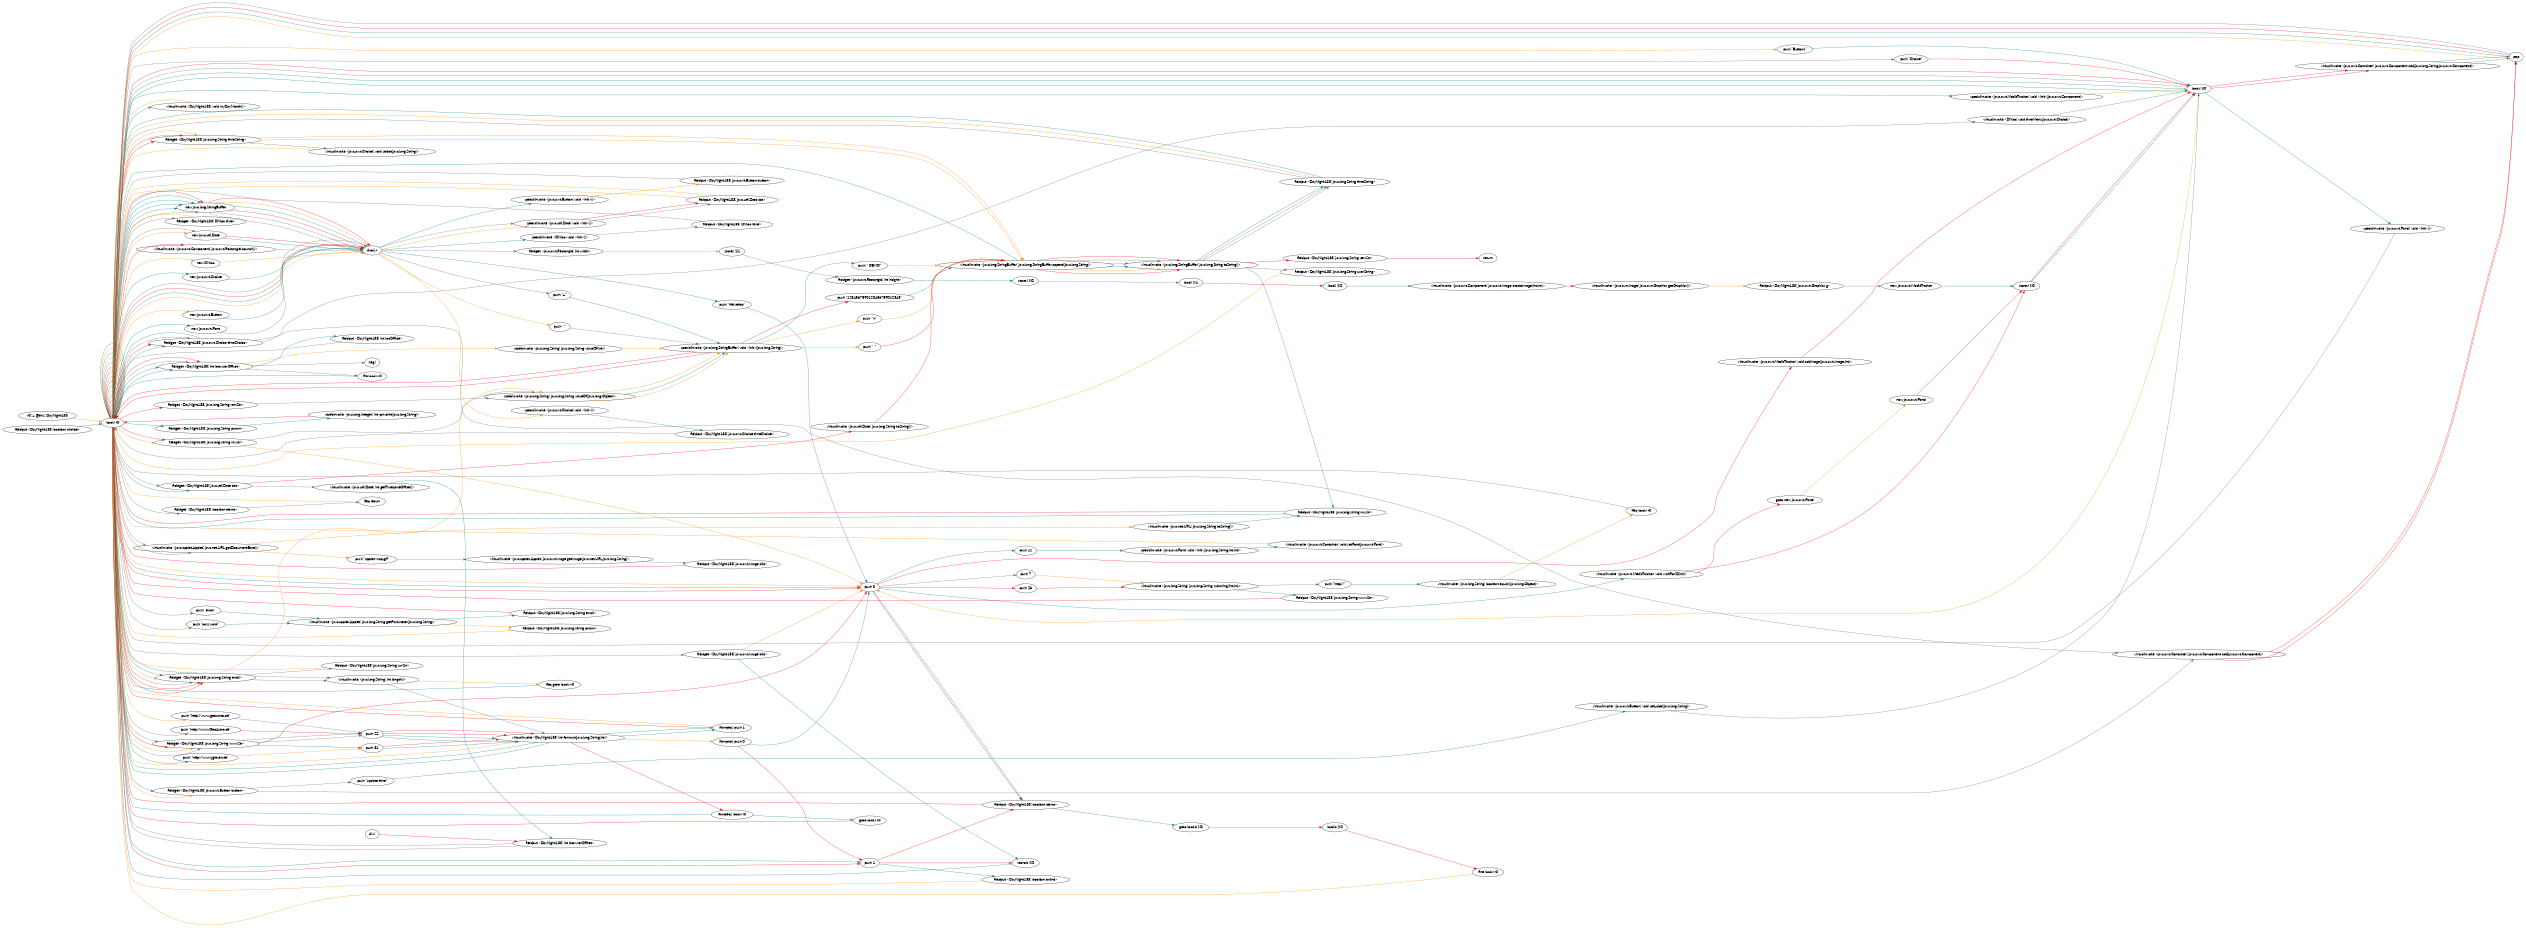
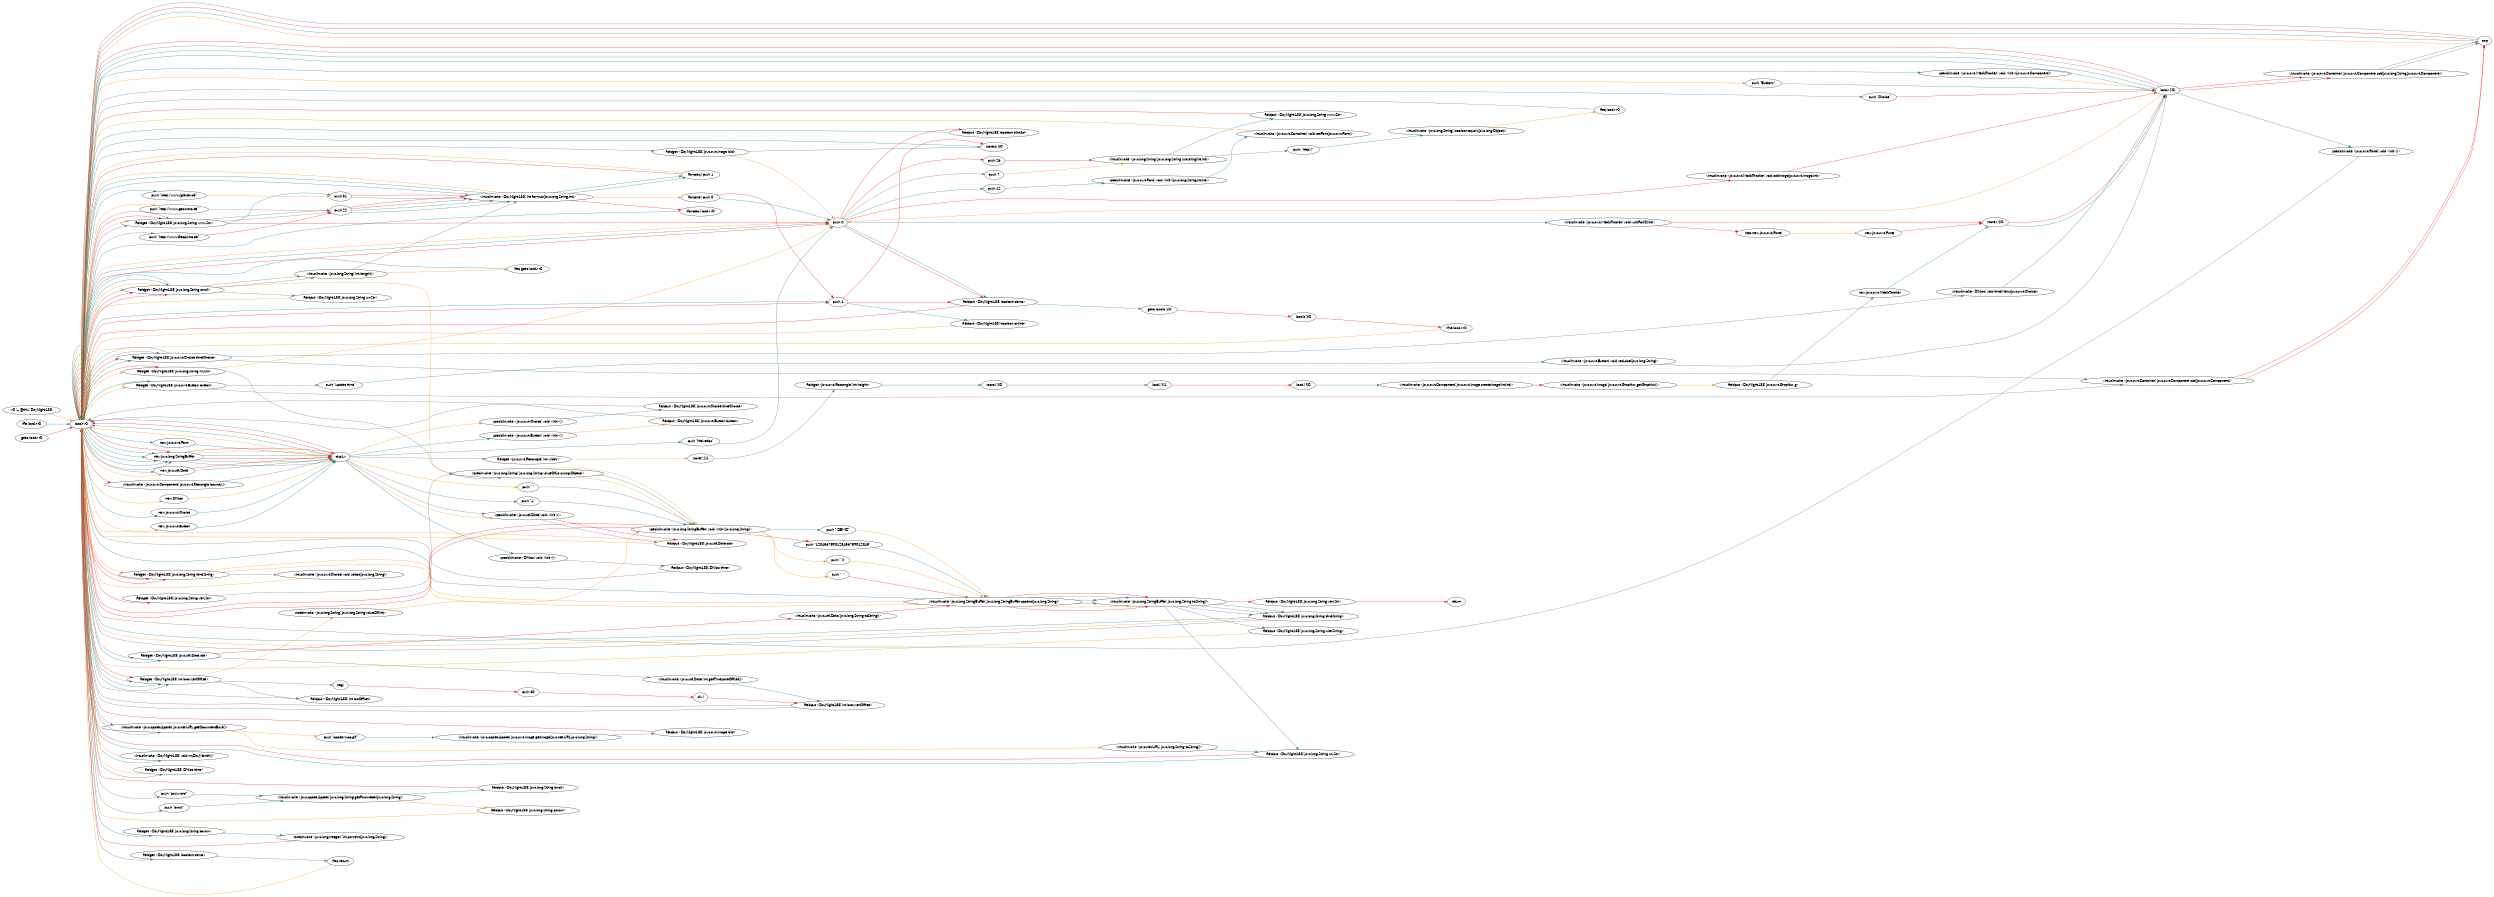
edge "push 0" -> "fieldput <DayNight133: boolean clicked>": added
edge "fieldget <DayNight133: int browserOffset>" -> "ifle load.r r0": removed
node "goto new java.awt.Panel": label "goto new java.awt.Panel" -> "http new java.awt.Panel"
node "push 60": added
edge "ifcmpeq.i load.r r0" -> "goto load.r r0": removed
